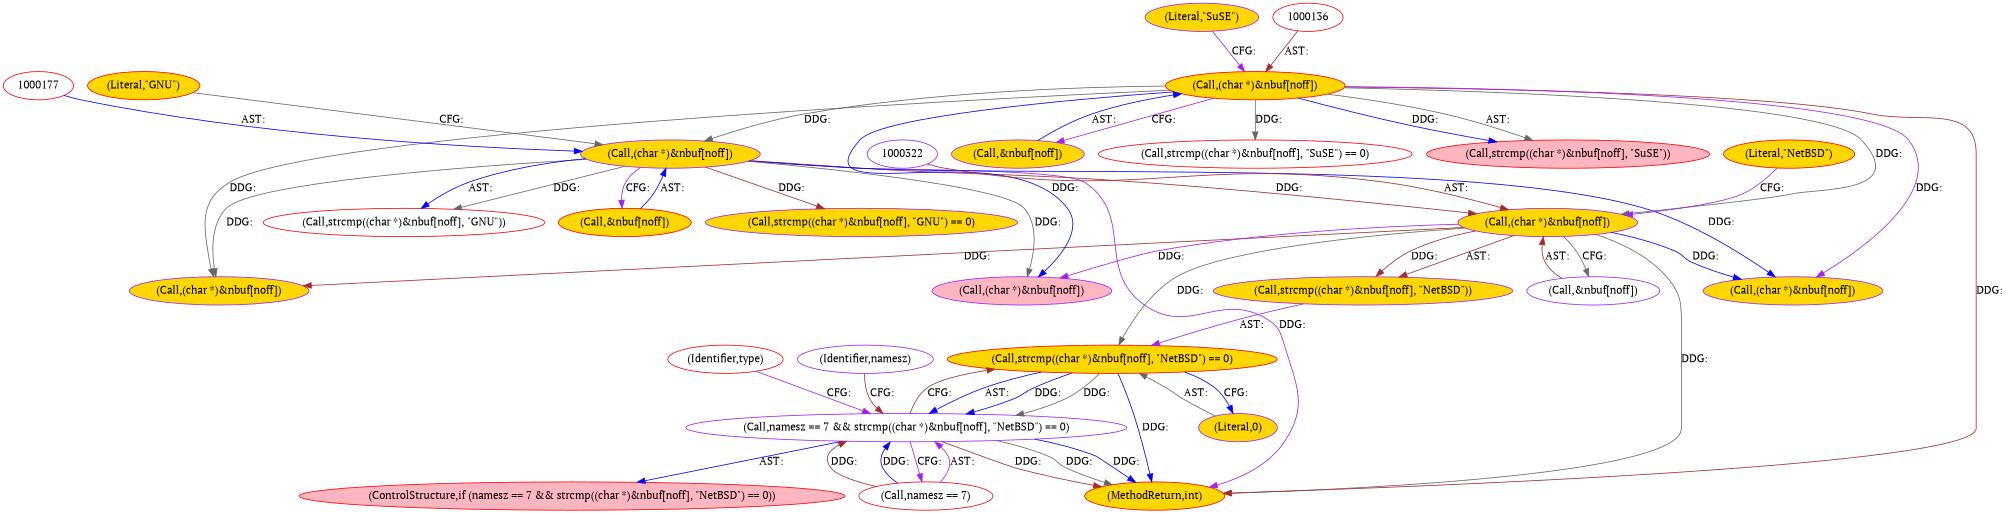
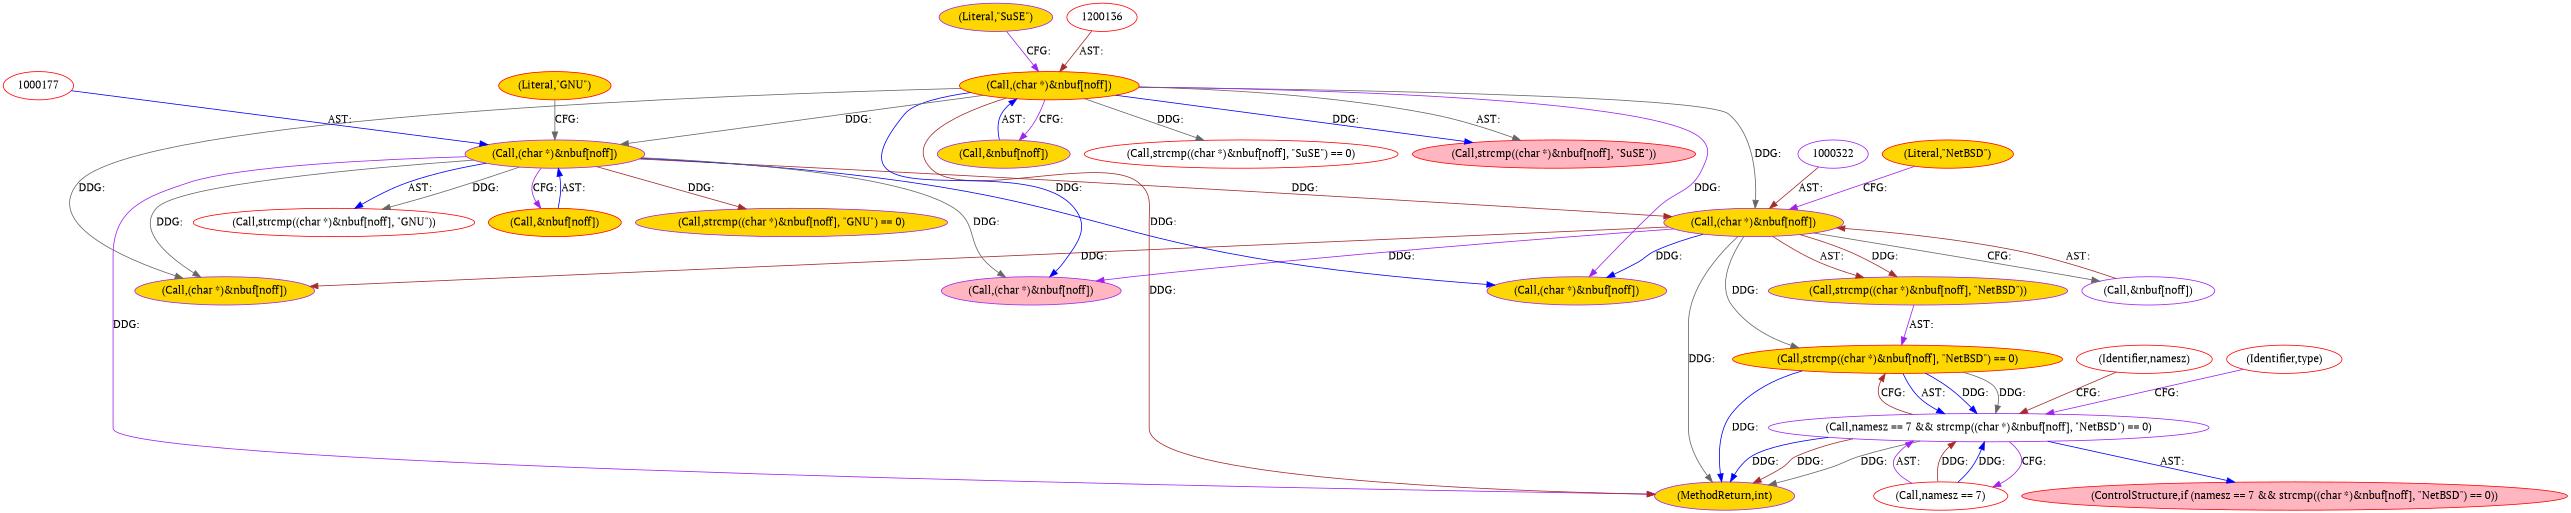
node "1000136": label "1000136" -> "1200136"
node "(Identifier,namesz)": color purple -> red
node "(Literal,0)": removed
node "(MethodReturn,int)": color red -> purple
